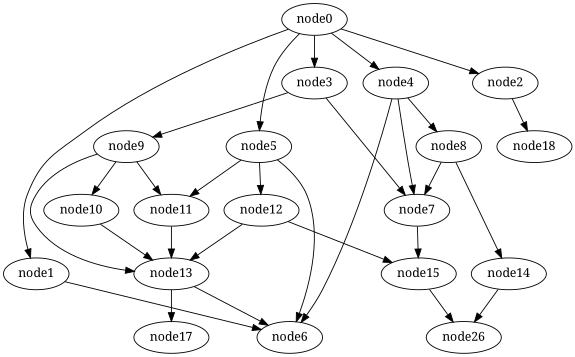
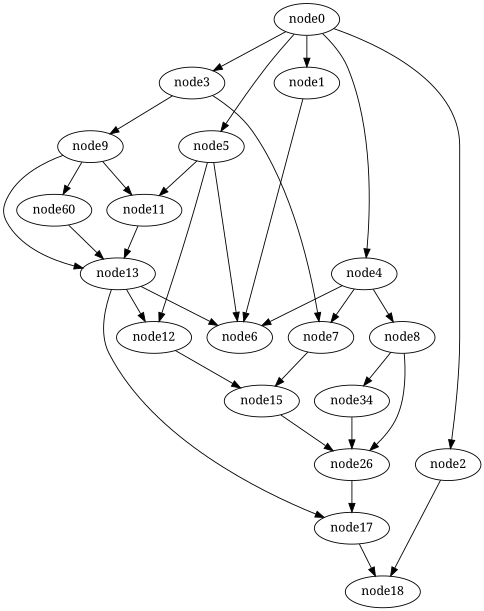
edge "node8" -> "node7": now "node8" -> "node26"
node "node10": label "node10" -> "node60"
edge "node12" -> "node13": reversed
node "node14": label "node14" -> "node34"
edge "node26" -> "node17": added
edge "node17" -> "node18": added
